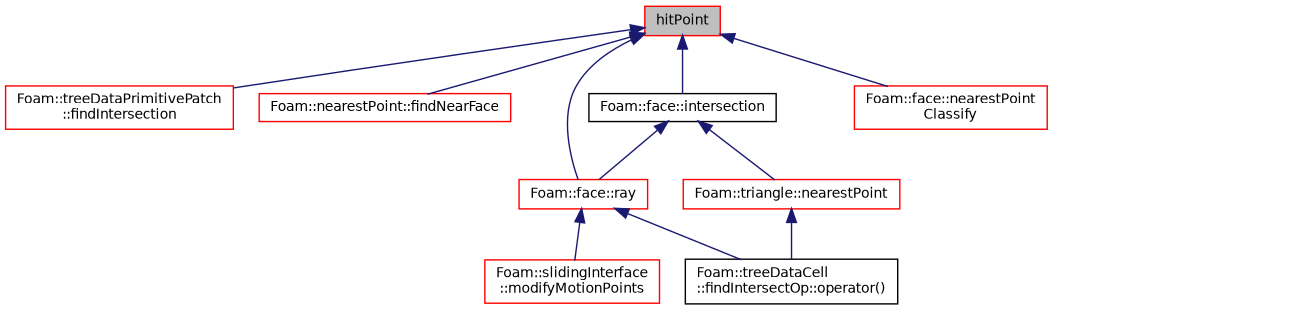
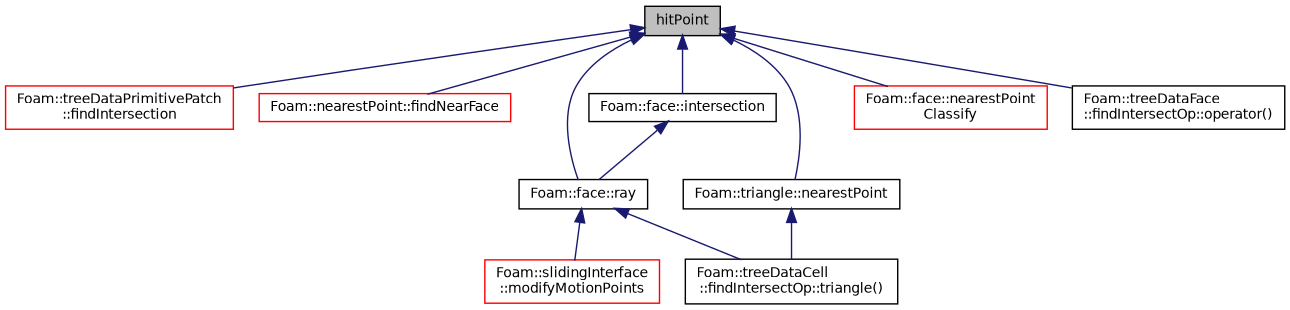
node "hitPoint": color red -> black
node "Foam::treeDataFace ::findIntersectOp::operator()": added
edge "Foam::triangle::nearestPoint" -> "Foam::face::intersection": now "Foam::triangle::nearestPoint" -> "hitPoint"
node "Foam::face::ray": color red -> black
node "Foam::triangle::nearestPoint": color red -> black
node "Foam::treeDataCell ::findIntersectOp::operator()": label "Foam::treeDataCell ::findIntersectOp::operator()" -> "Foam::treeDataCell ::findIntersectOp::triangle()"
